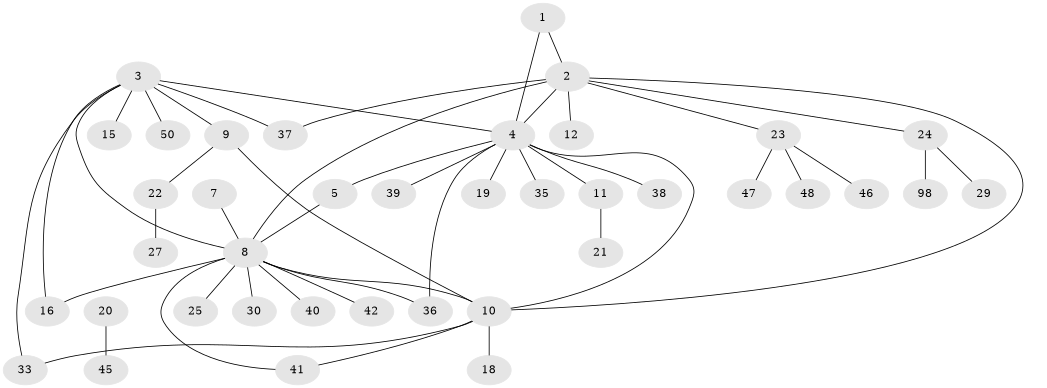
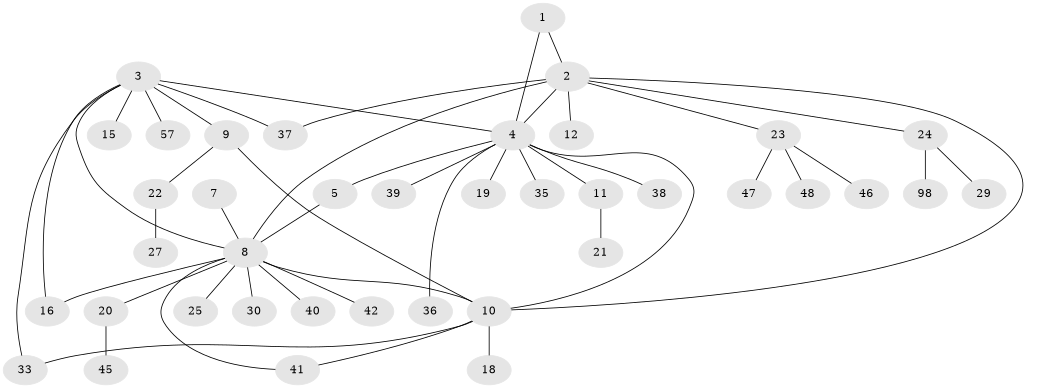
node "50": label "50" -> "57"
edge "8" -- "36": now "8" -- "20"
